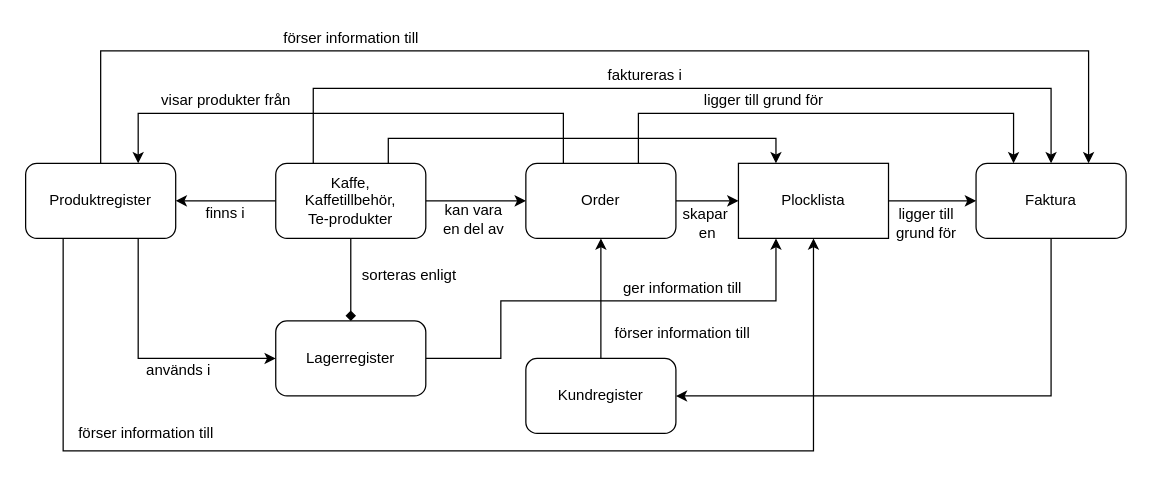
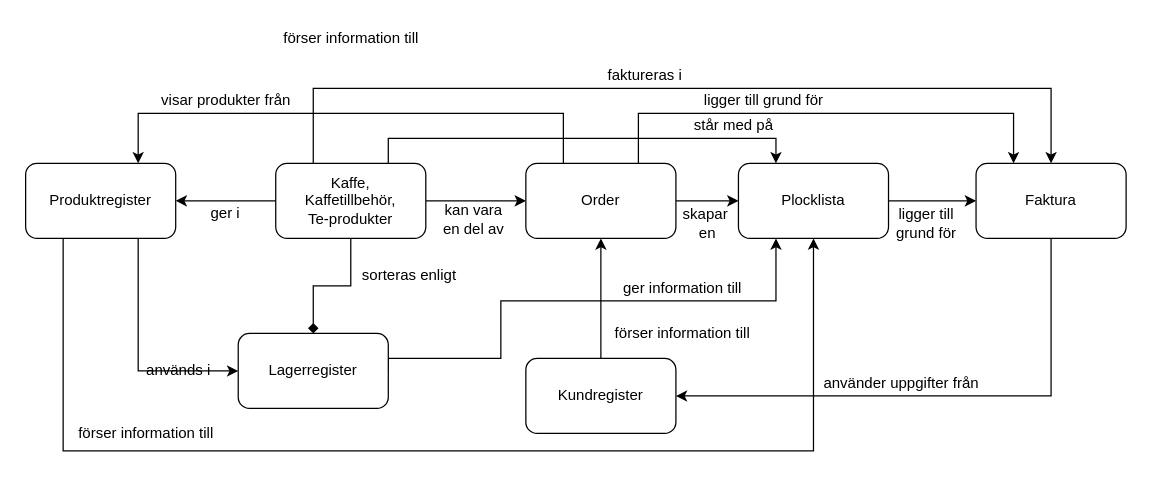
edge "Produktregister" -> "Faktura": removed
node "står med på": added
node "Plocklista": shape rectangle -> rounded rectangle
node "finns i": label "finns i" -> "ger i"
node "Lagerregister": moved (351, 358) -> (313, 371)
node "använder uppgifter från": added
